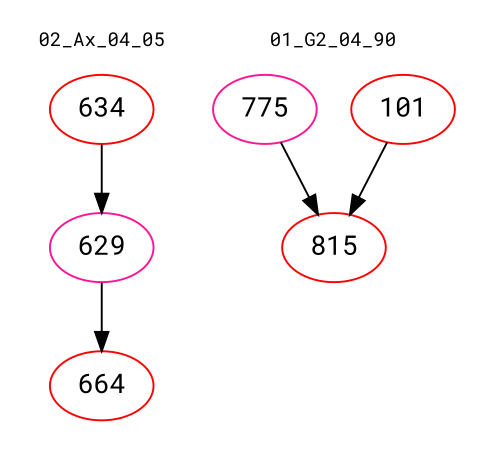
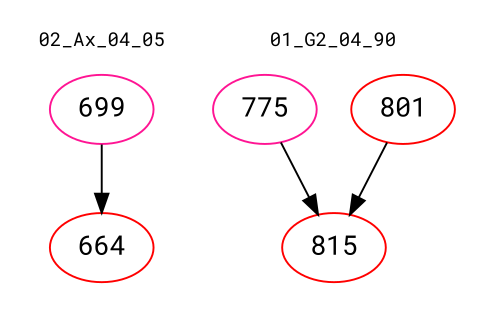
node "634": removed
node "101": label "101" -> "801"
node "629": label "629" -> "699"
